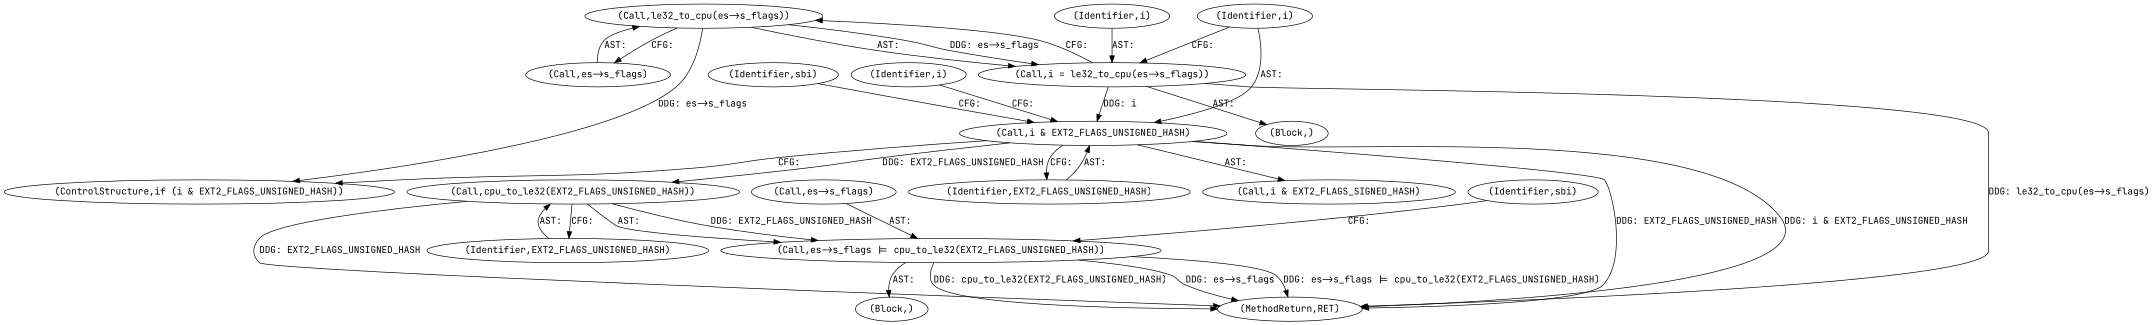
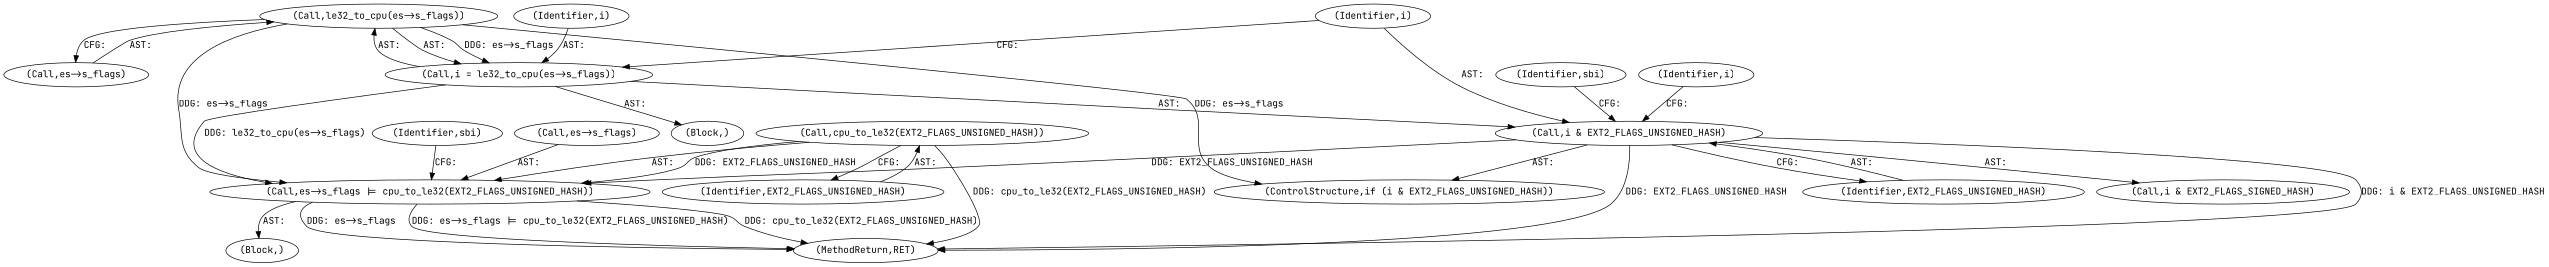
edge "(Call,i = le32_to_cpu(es->s_flags))" -> "(Call,le32_to_cpu(es->s_flags))": label "CFG: " -> "AST: "
edge "(Call,i = le32_to_cpu(es->s_flags))" -> "(Call,i & EXT2_FLAGS_UNSIGNED_HASH)": label "DDG: i" -> "AST: "
edge "(Call,le32_to_cpu(es->s_flags))" -> "(Call,es->s_flags |= cpu_to_le32(EXT2_FLAGS_UNSIGNED_HASH))": added, label "DDG: es->s_flags"
edge "(Call,i = le32_to_cpu(es->s_flags))" -> "(MethodReturn,RET)": now "(Call,i = le32_to_cpu(es->s_flags))" -> "(Call,es->s_flags |= cpu_to_le32(EXT2_FLAGS_UNSIGNED_HASH))"
edge "(Call,i & EXT2_FLAGS_UNSIGNED_HASH)" -> "(ControlStructure,if (i & EXT2_FLAGS_UNSIGNED_HASH))": label "CFG: " -> "AST: "
edge "(Call,i & EXT2_FLAGS_UNSIGNED_HASH)" -> "(Call,cpu_to_le32(EXT2_FLAGS_UNSIGNED_HASH))": now "(Call,i & EXT2_FLAGS_UNSIGNED_HASH)" -> "(Call,es->s_flags |= cpu_to_le32(EXT2_FLAGS_UNSIGNED_HASH))"
edge "(Call,cpu_to_le32(EXT2_FLAGS_UNSIGNED_HASH))" -> "(MethodReturn,RET)": label "DDG: EXT2_FLAGS_UNSIGNED_HASH" -> "DDG: cpu_to_le32(EXT2_FLAGS_UNSIGNED_HASH)"
